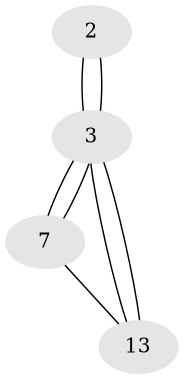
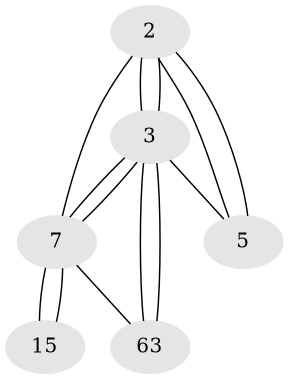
edge "2" -- "7": added
node "5": added
node "15": added
node "13": label "13" -> "63"
